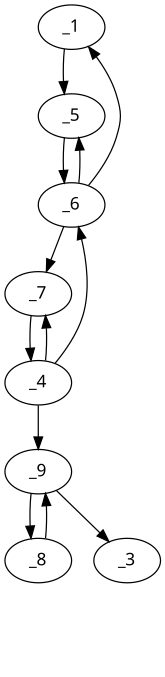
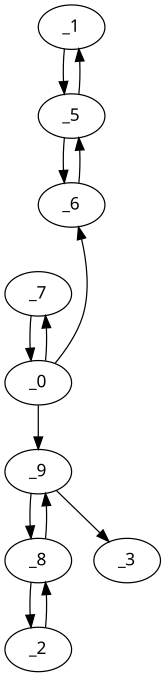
edge "_6" -> "_1": now "_5" -> "_1"
edge "_6" -> "_7": removed
node "_4": label "_4" -> "_0"
node "_2": added
